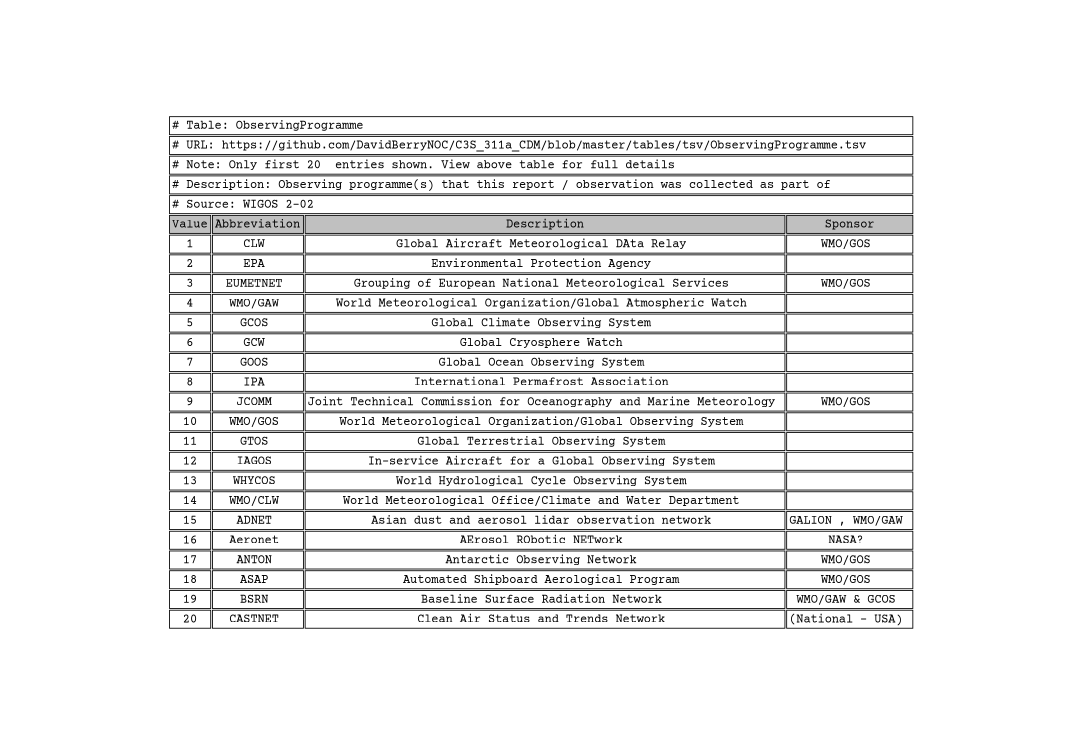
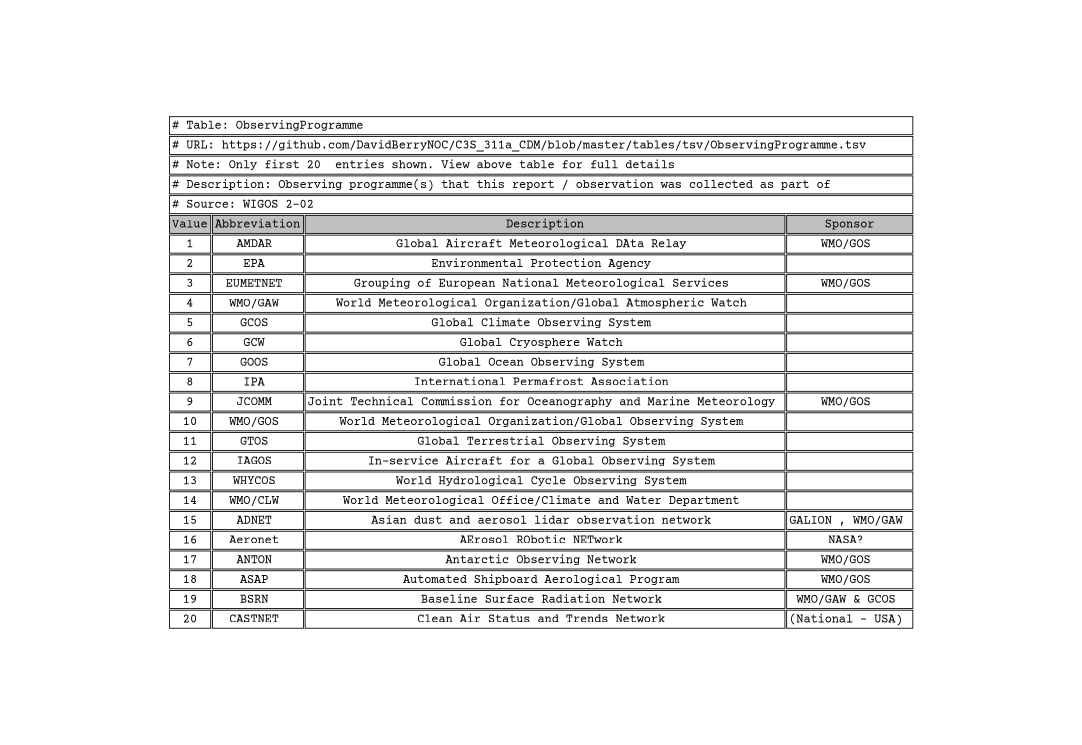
node "# Table: ObservingProgramme": text "CLW" -> "AMDAR"
